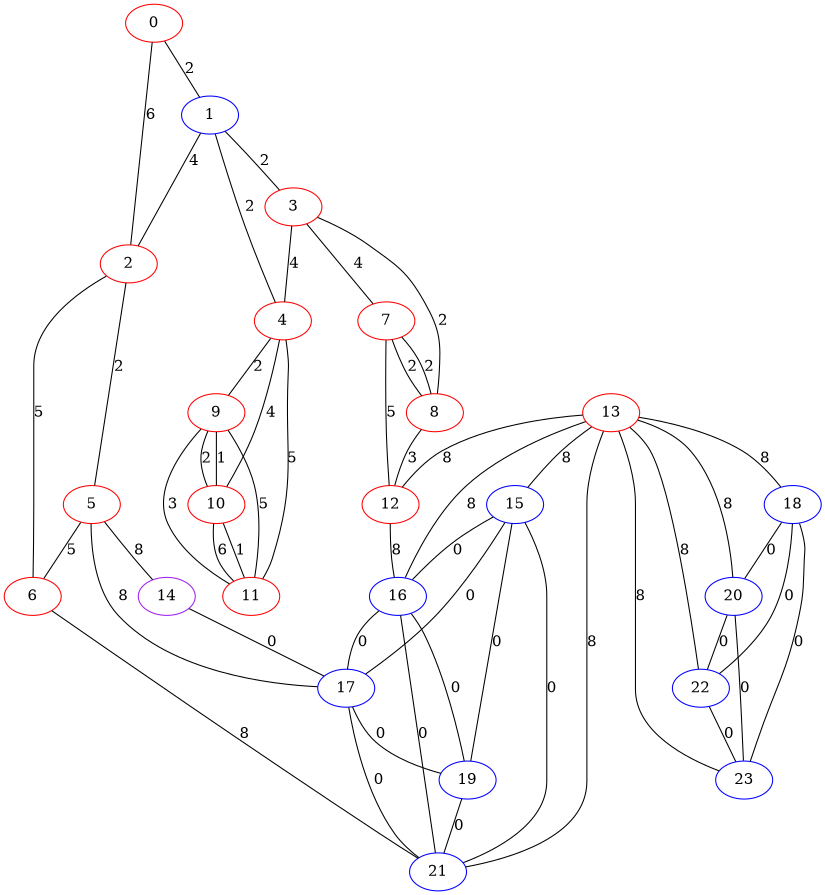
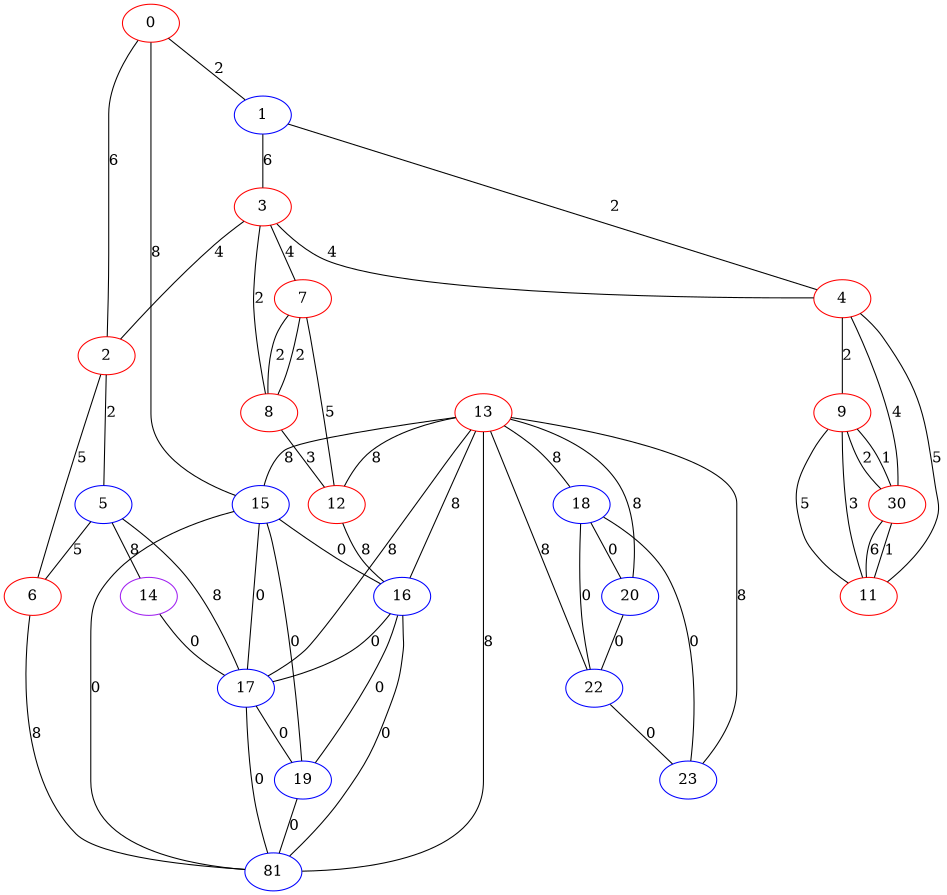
edge "1" -- "3": label "2" -> "6"
edge "1" -- "2": now "3" -- "2"
edge "0" -- "15": added, label "8"
node "5": color red -> blue
node "10": label "10" -> "30"
edge "13" -- "17": added, label "8"
edge "20" -- "23": removed, label "0"
node "21": label "21" -> "81"
